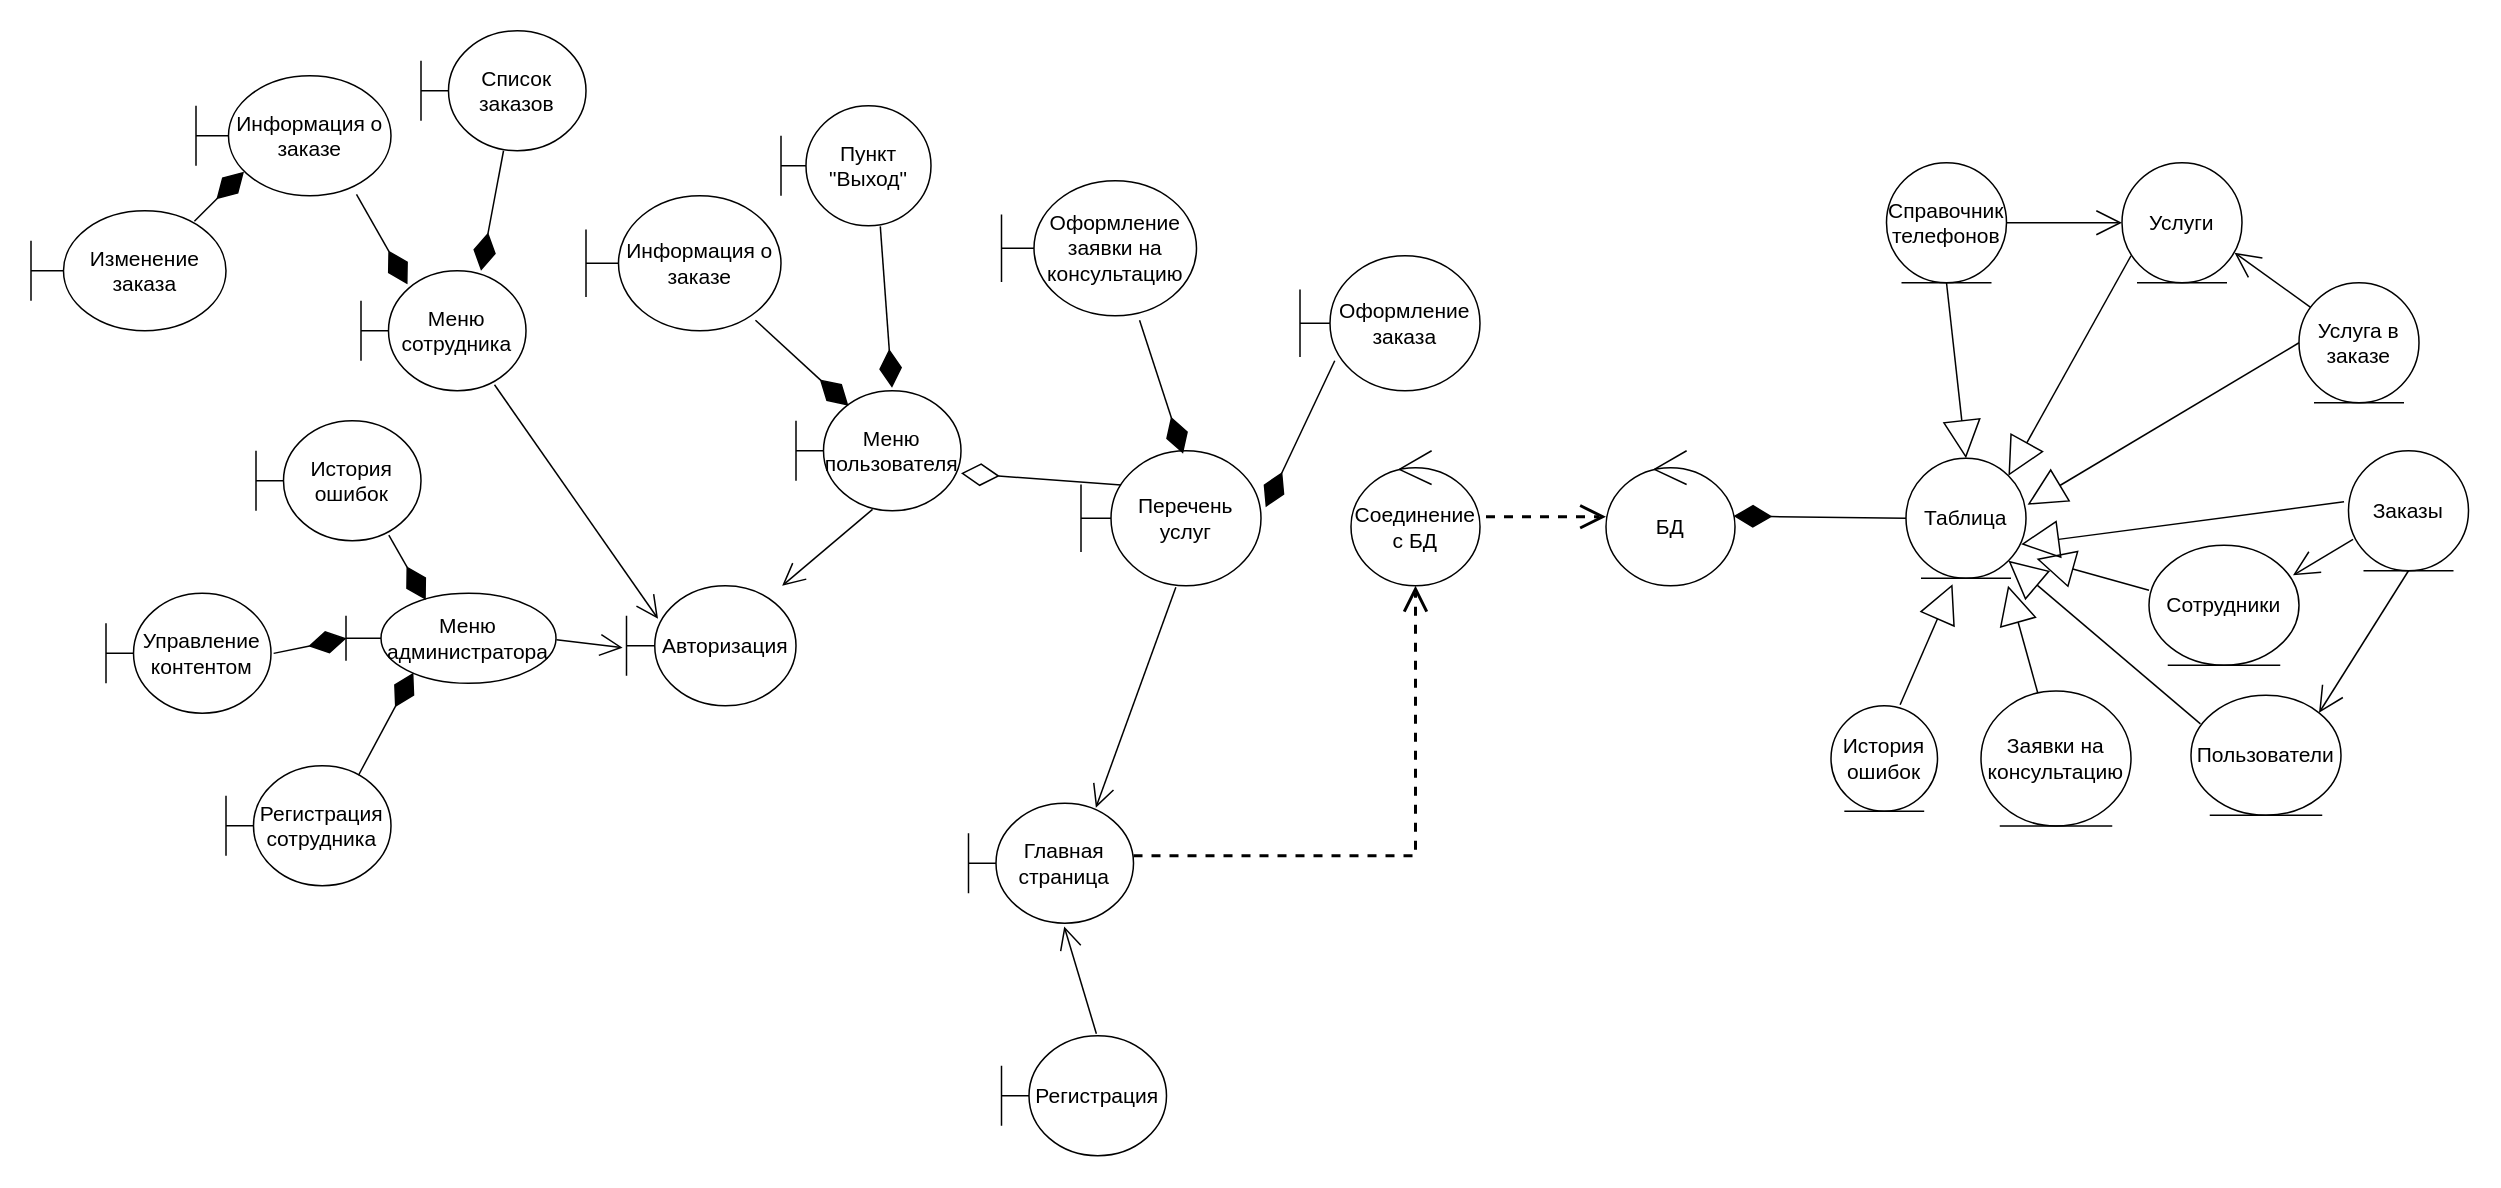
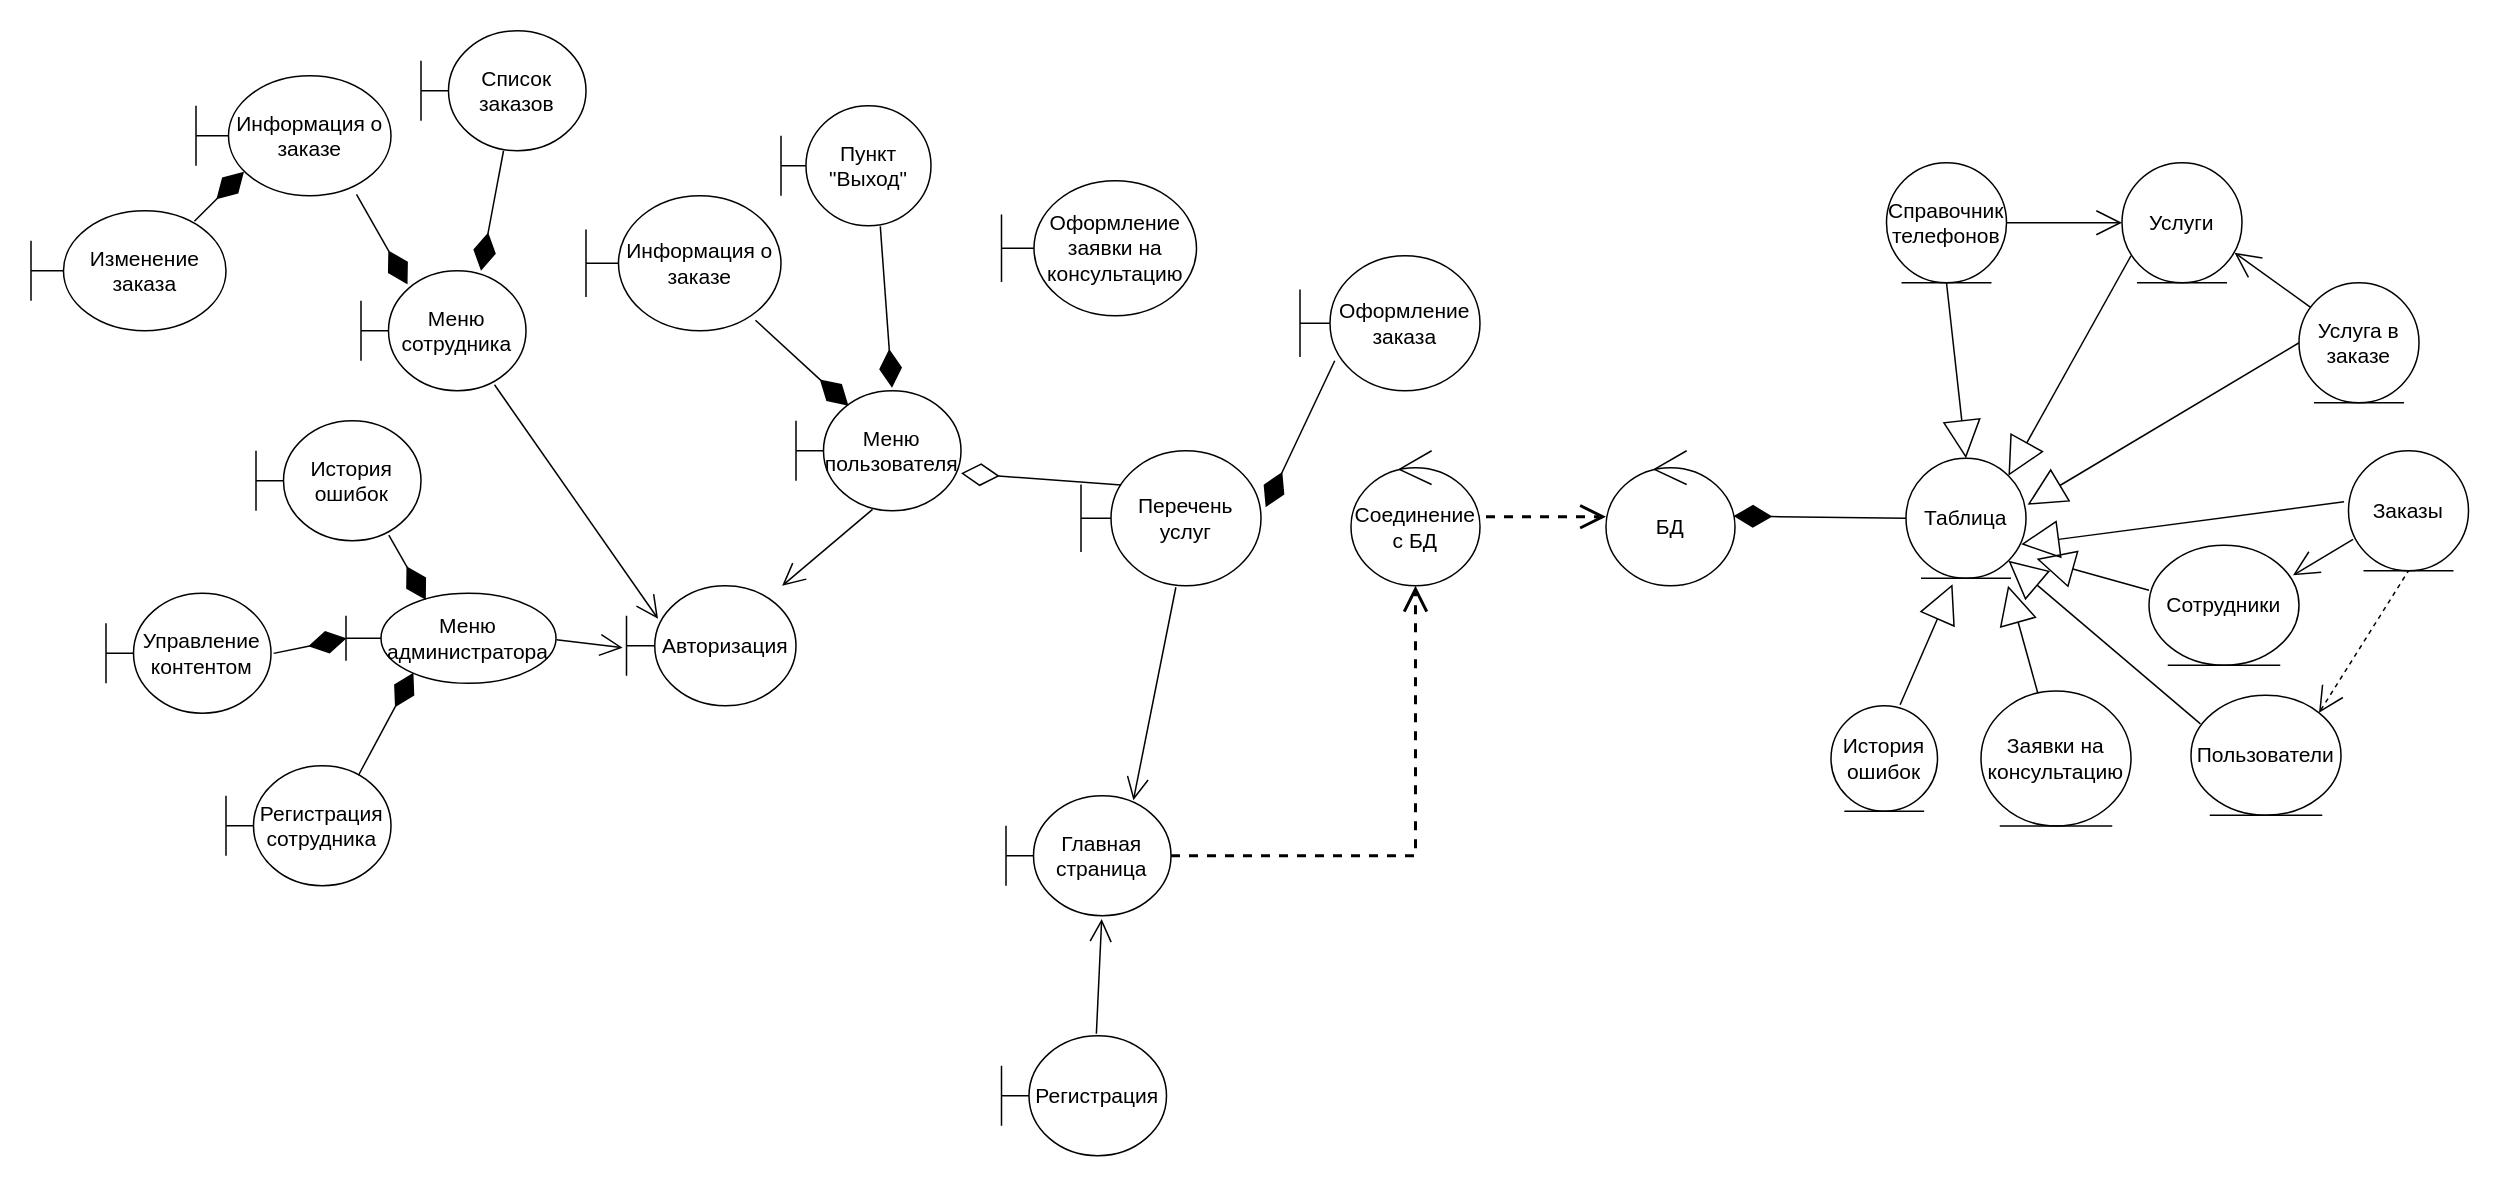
edge "Оформление заявки на консультацию" -> "Перечень услуг": removed
edge "Заказы" -> "Пользователи": style solid -> dashed
node "Главная страница": moved (1051, 863) -> (1088, 856)
